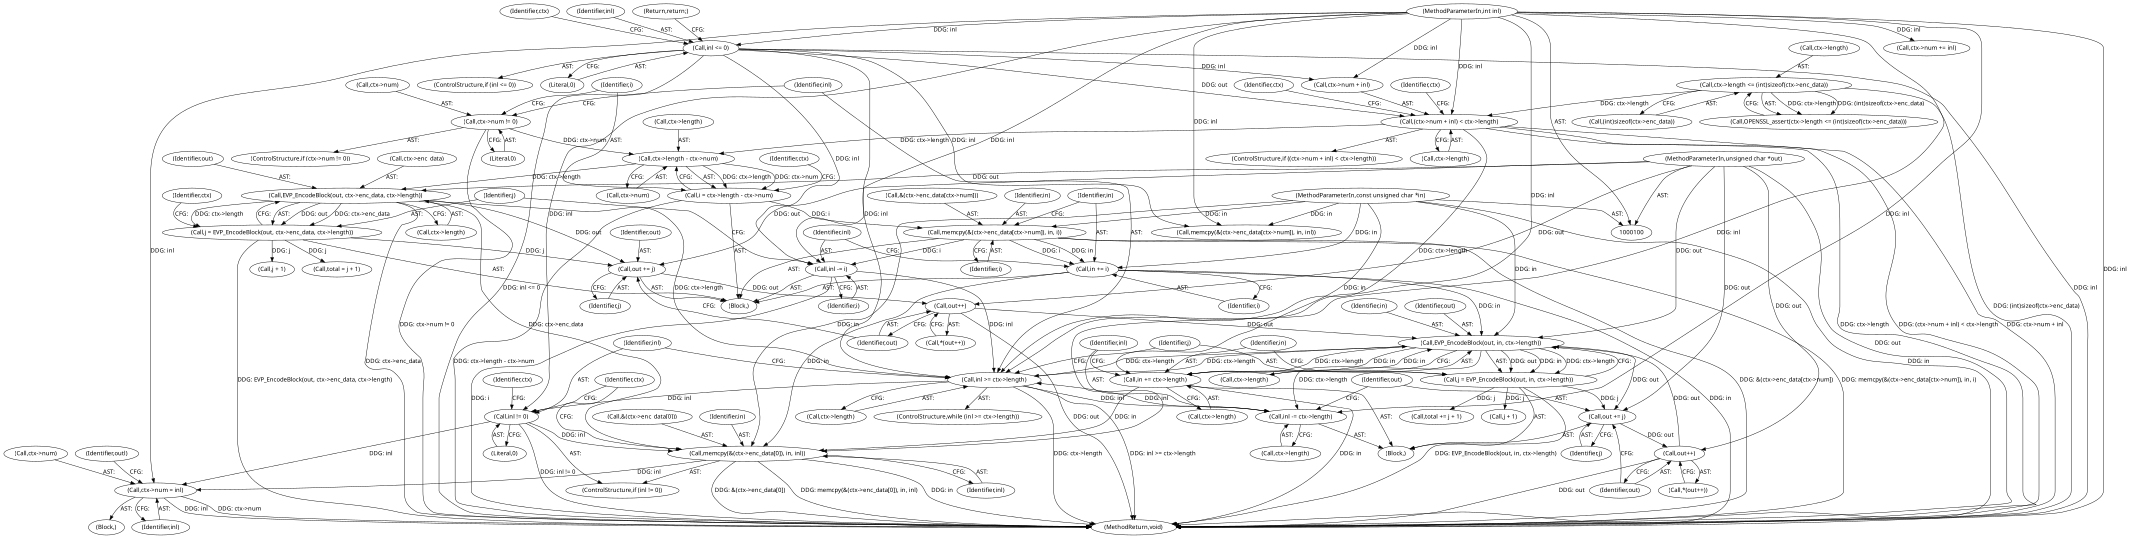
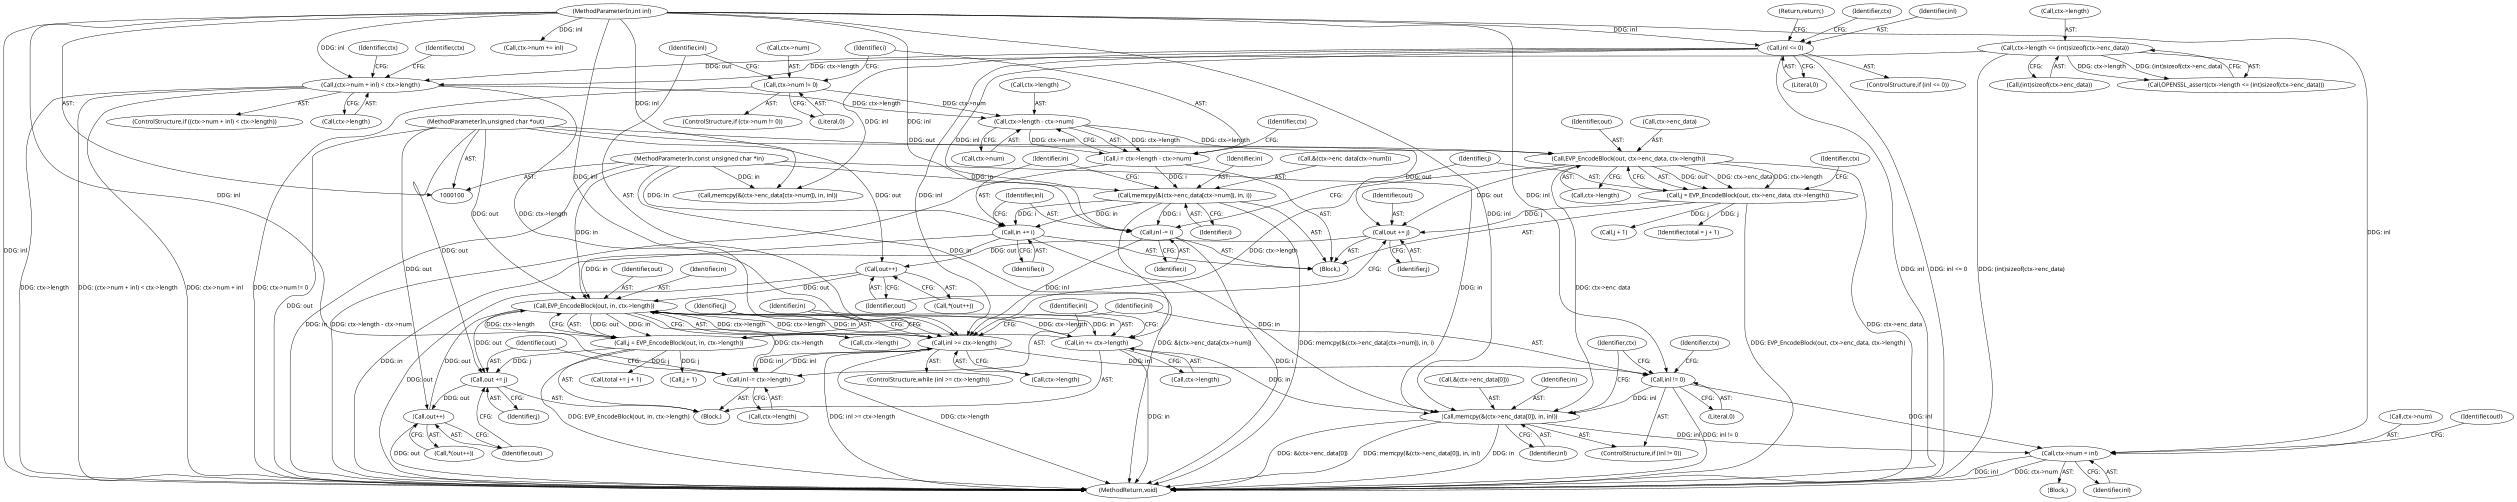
node "(Call,ctx->num + inl)": removed
node "(Call,total = j + 1)": label "(Call,total = j + 1)" -> "(Identifier,total = j + 1)"
